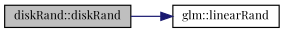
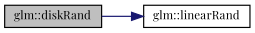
node "diskRand::diskRand": label "diskRand::diskRand" -> "glm::diskRand"
